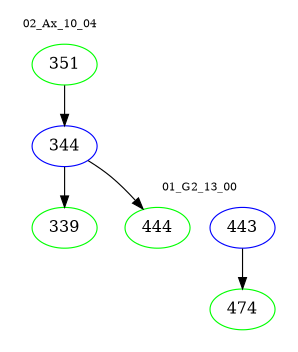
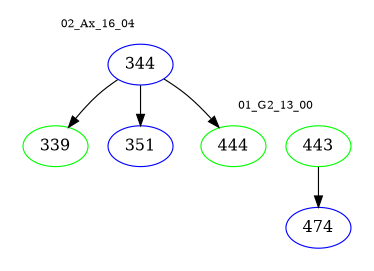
cluster "02_Ax_10_04": label "02_Ax_10_04" -> "02_Ax_16_04"
node "351": color green -> blue
edge "351" -> "344": reversed
node "443": color blue -> green
node "474": color green -> blue
